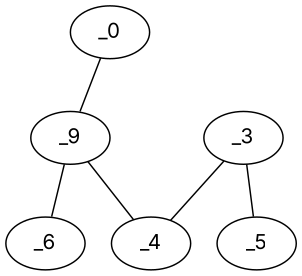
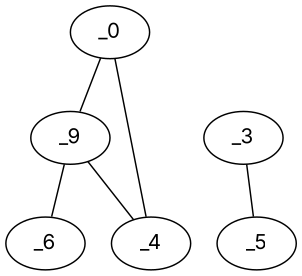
edge "_3" -- "_4": now "_0" -- "_4"
